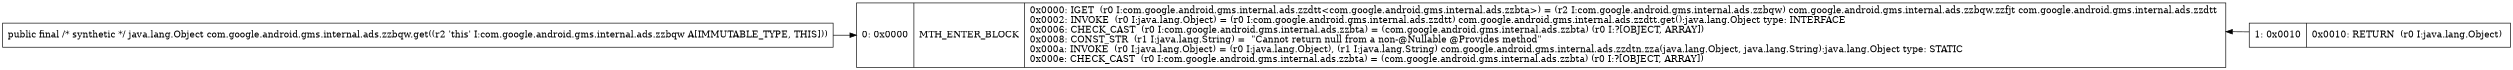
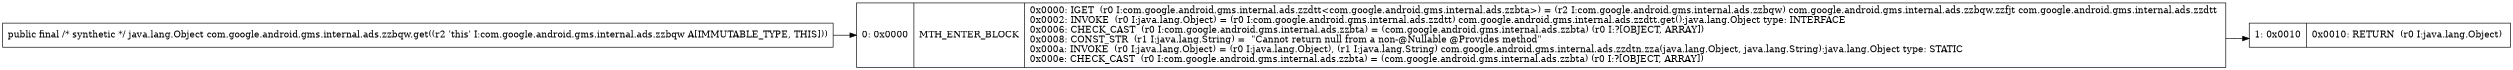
edge "1: 0x0010" -> "0: 0x0000": reversed
